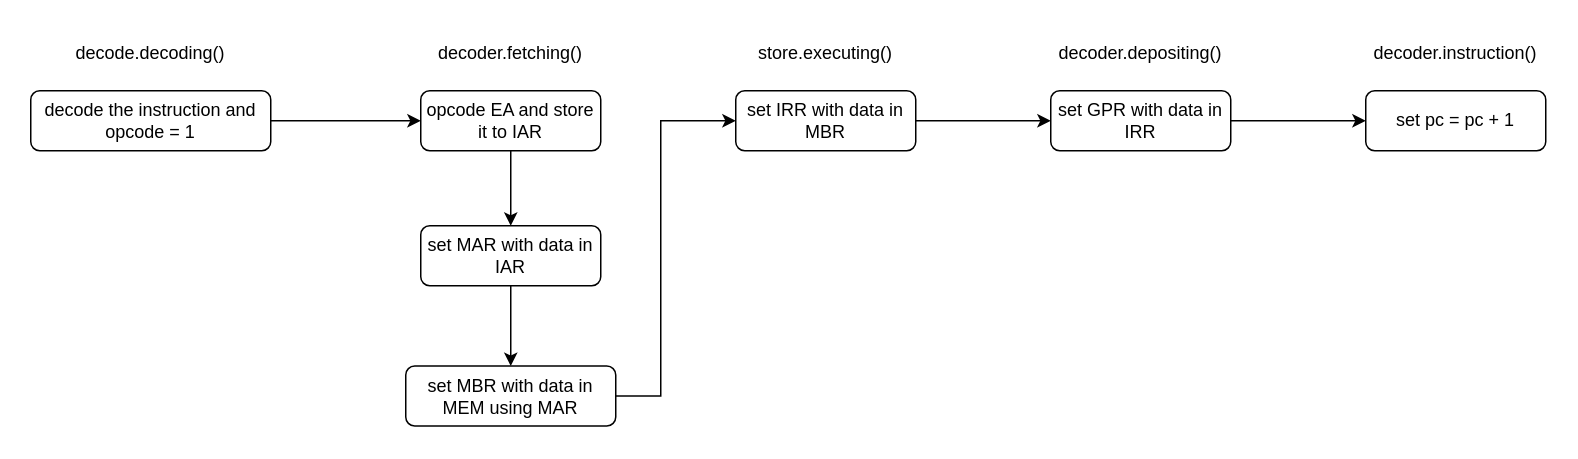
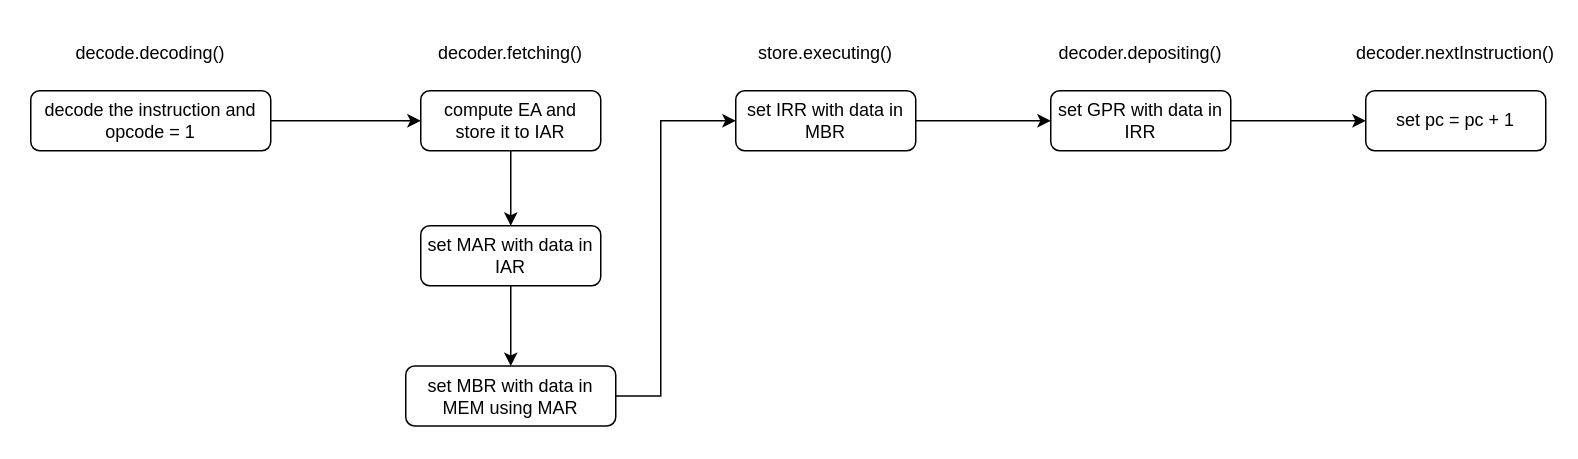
node "decoder.instruction()": label "decoder.instruction()" -> "decoder.nextInstruction()"
node "opcode EA and store it to IAR": label "opcode EA and store it to IAR" -> "compute EA and store it to IAR"
